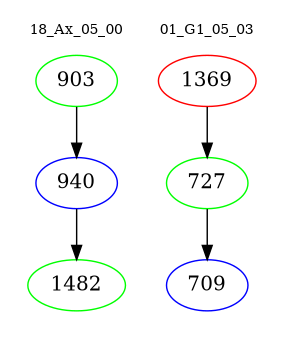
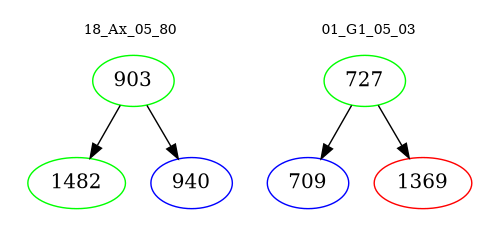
cluster "18_Ax_05_00": label "18_Ax_05_00" -> "18_Ax_05_80"
edge "1369" -> "727": reversed
edge "940" -> "1482": now "903" -> "1482"
